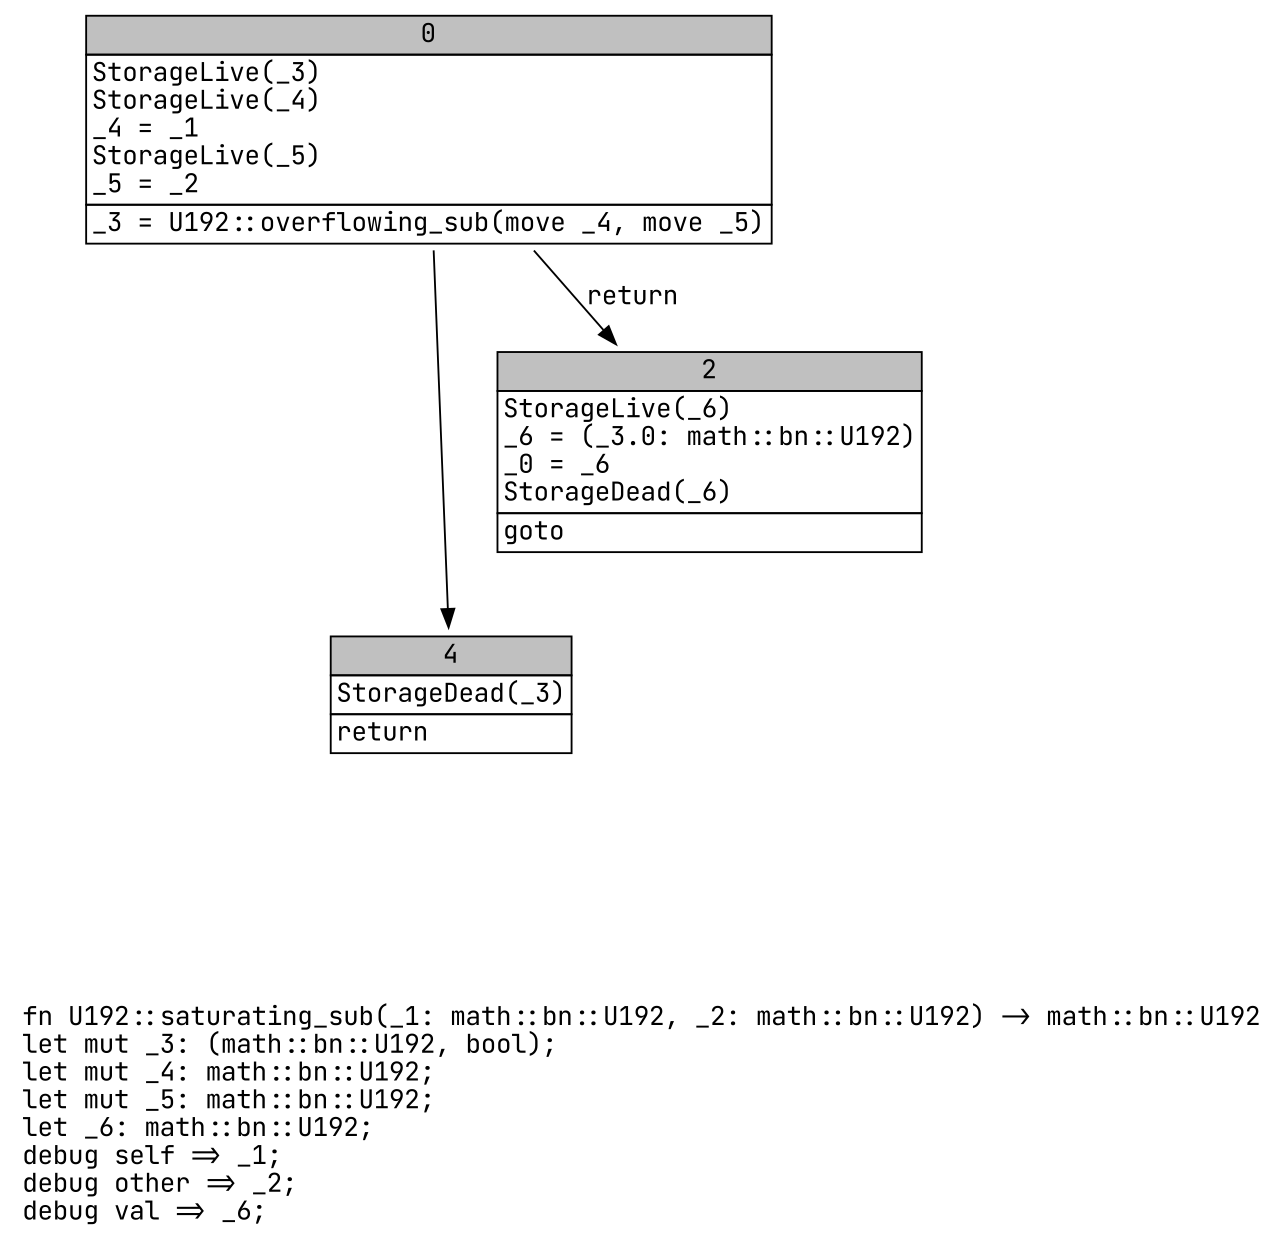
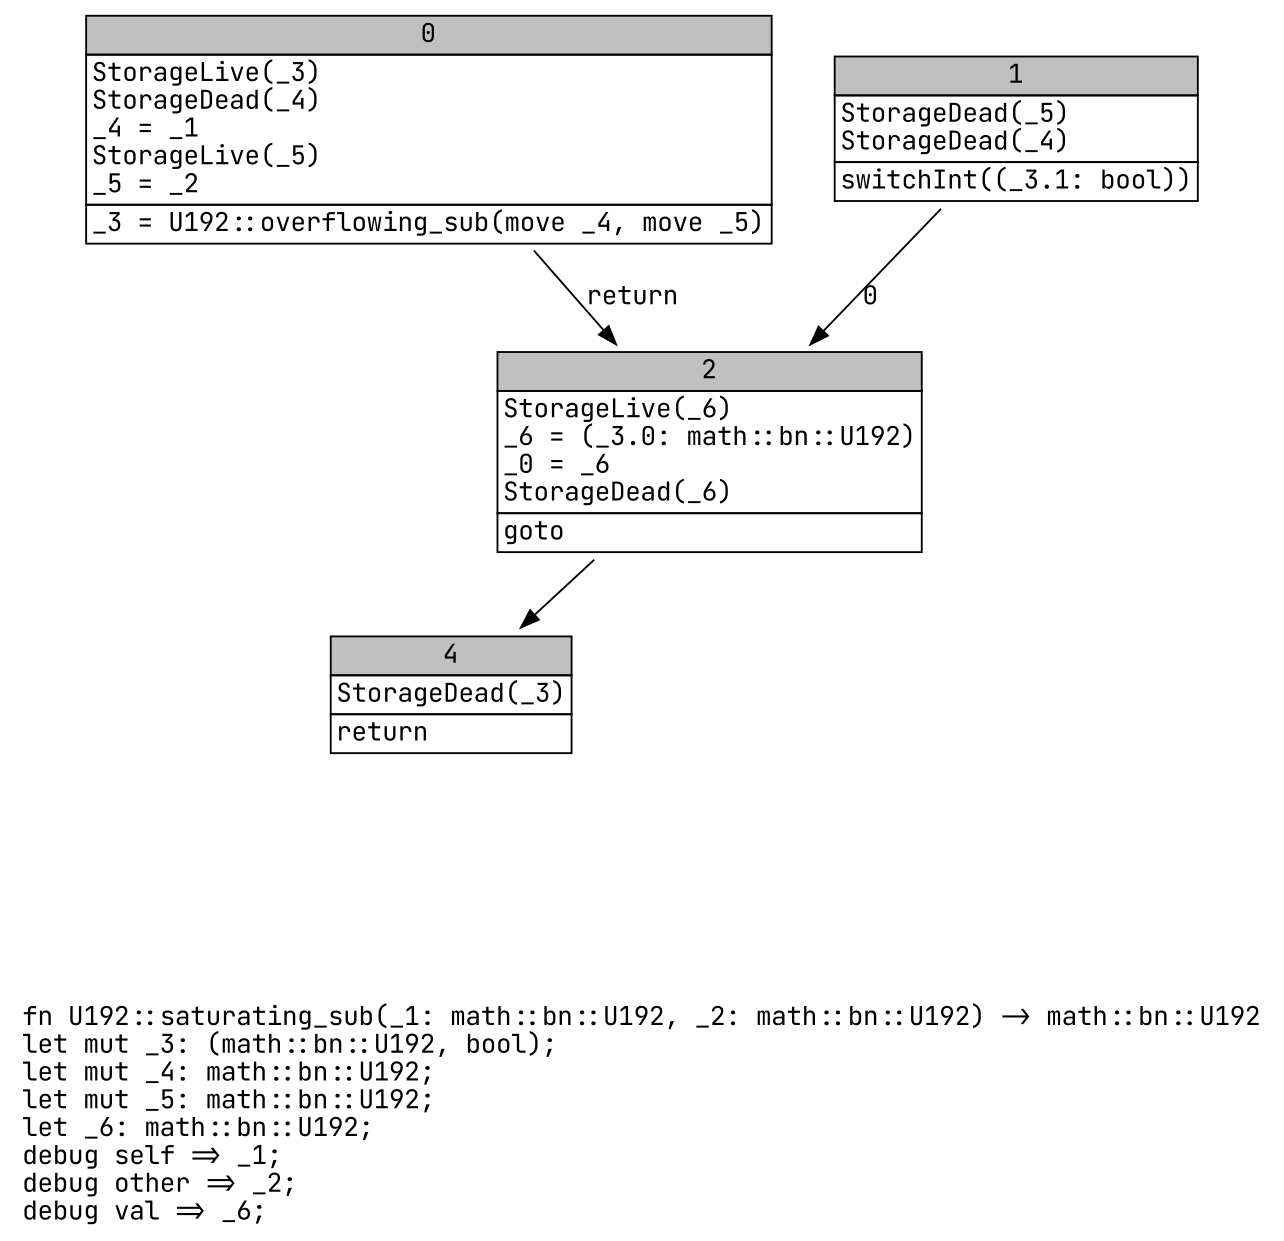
node "0": text "StorageLive(_4)" -> "StorageDead(_4)"
node "1": added
edge "0" -> "4": now "2" -> "4"
